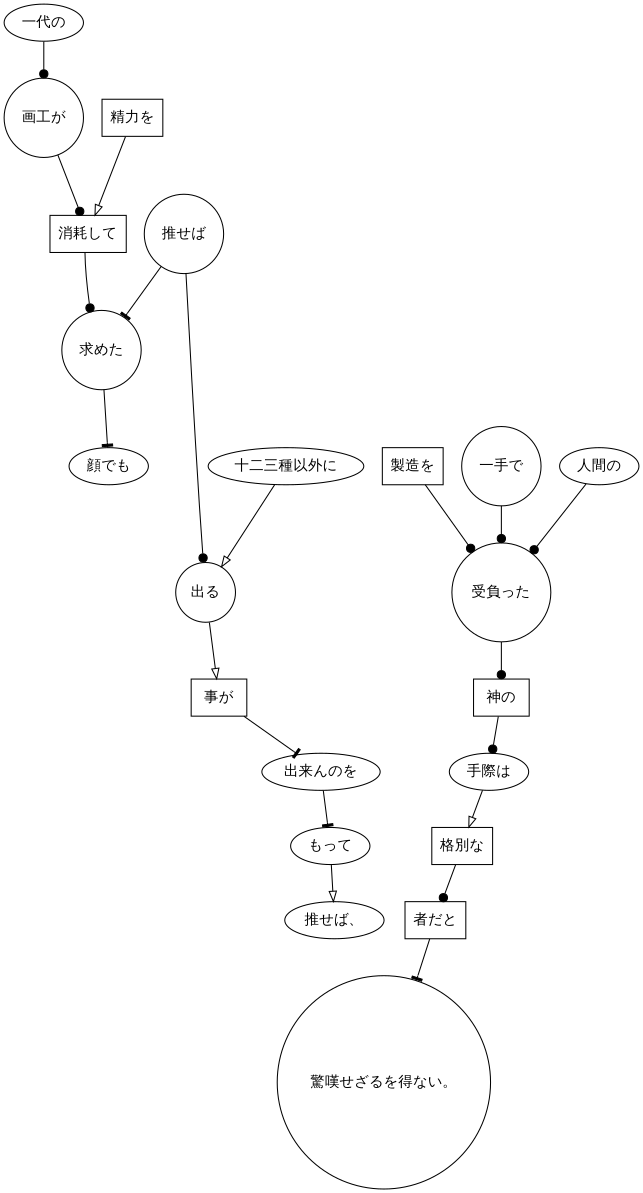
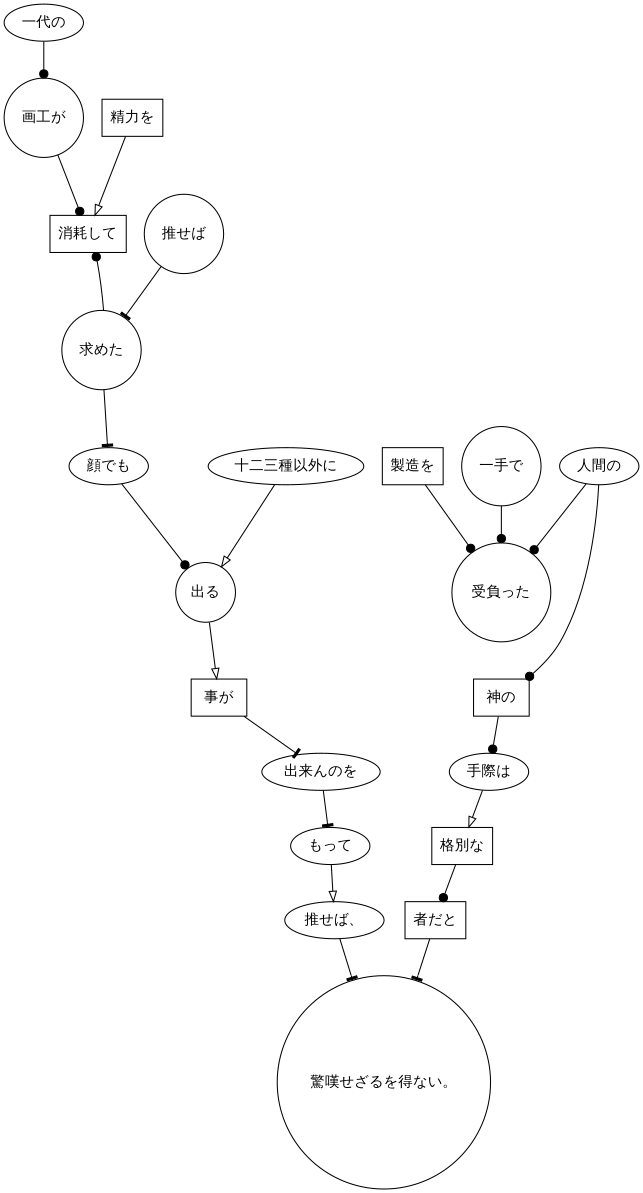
edge "消耗して" -> "求めた": reversed
edge "推せば" -> "出る": now "顔でも" -> "出る"
edge "受負った" -> "神の": now "人間の" -> "神の"
edge "推せば、" -> "驚嘆せざるを得ない。": added
